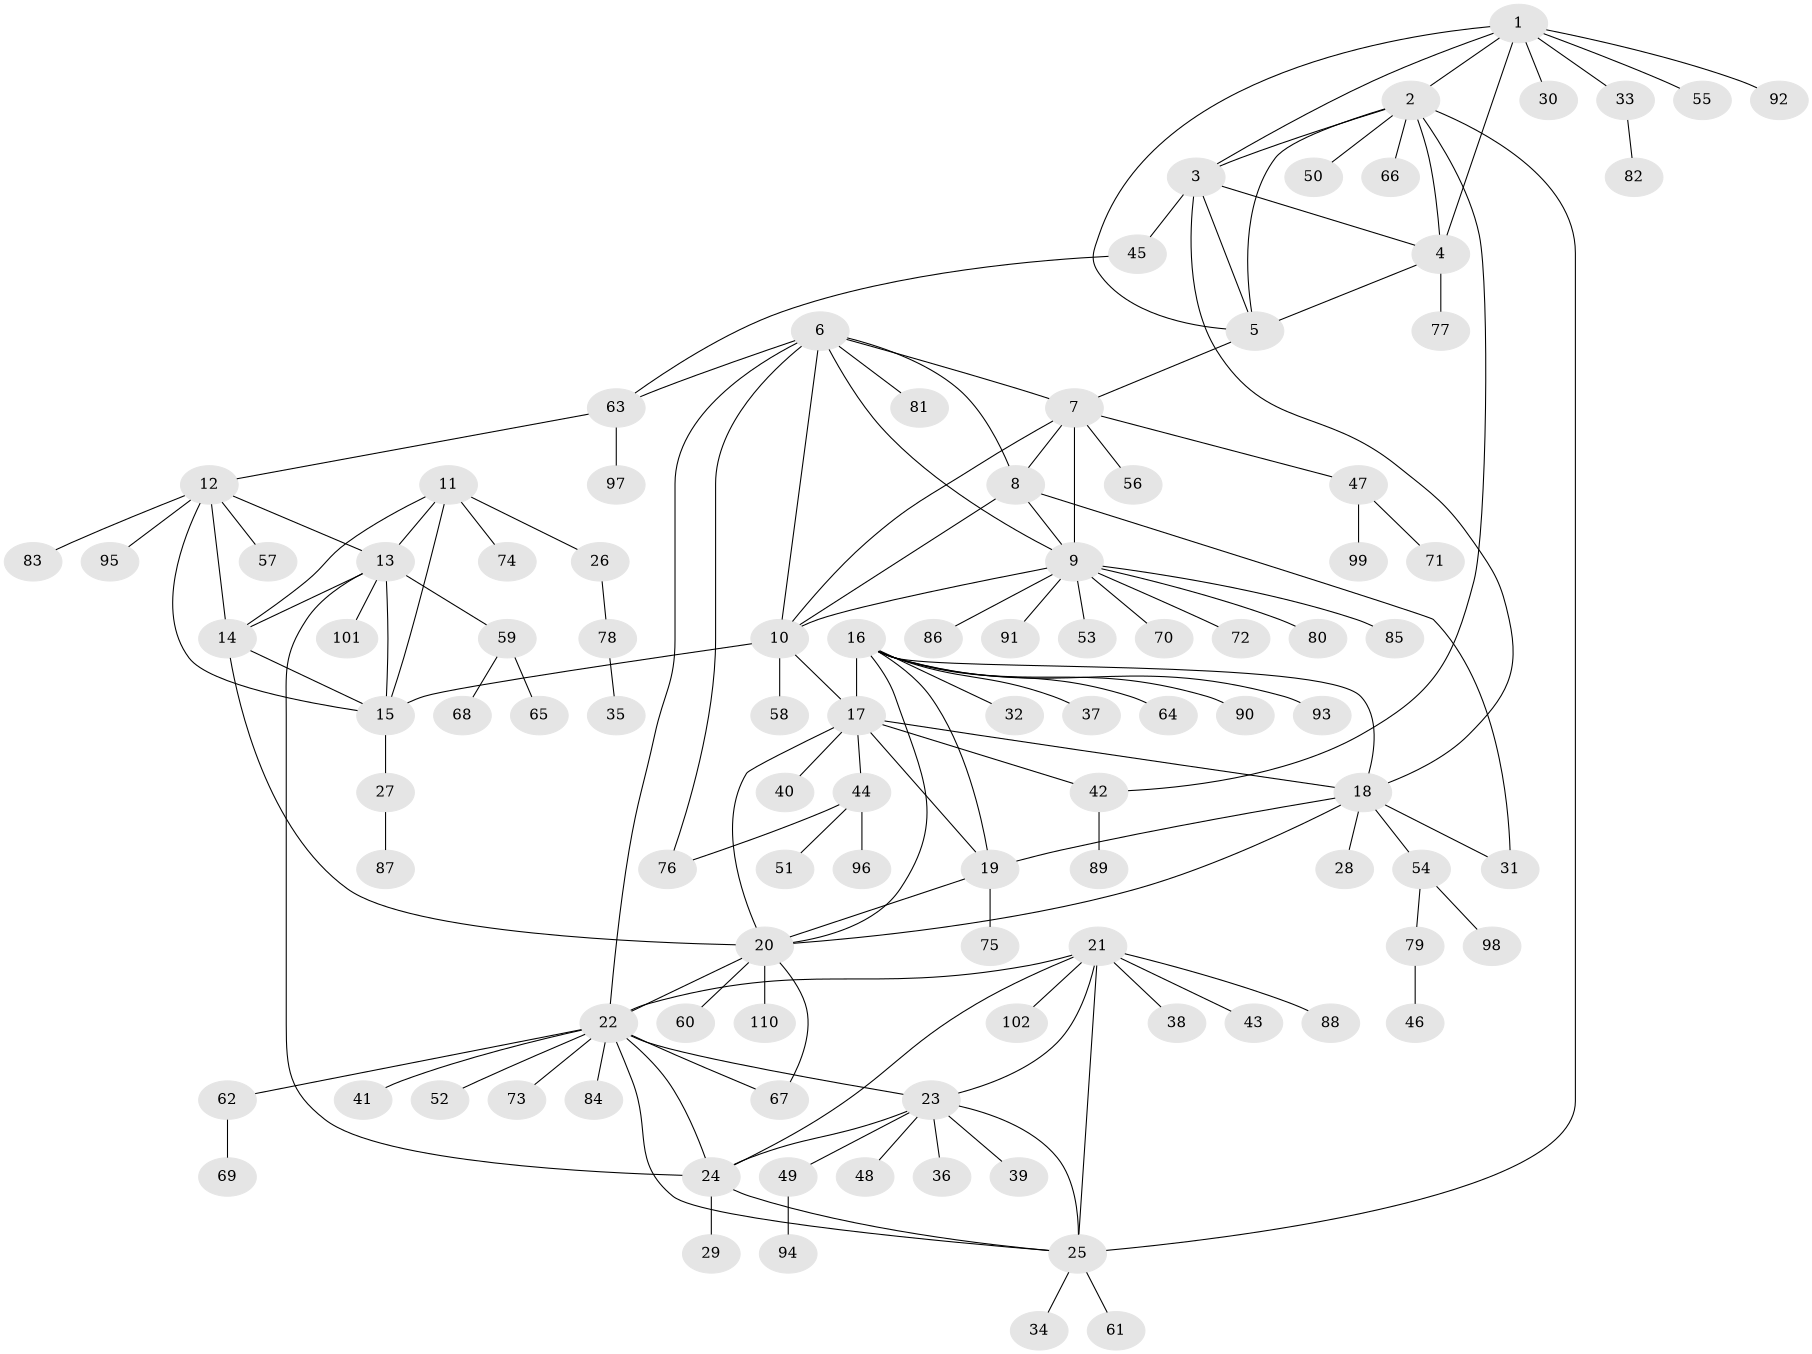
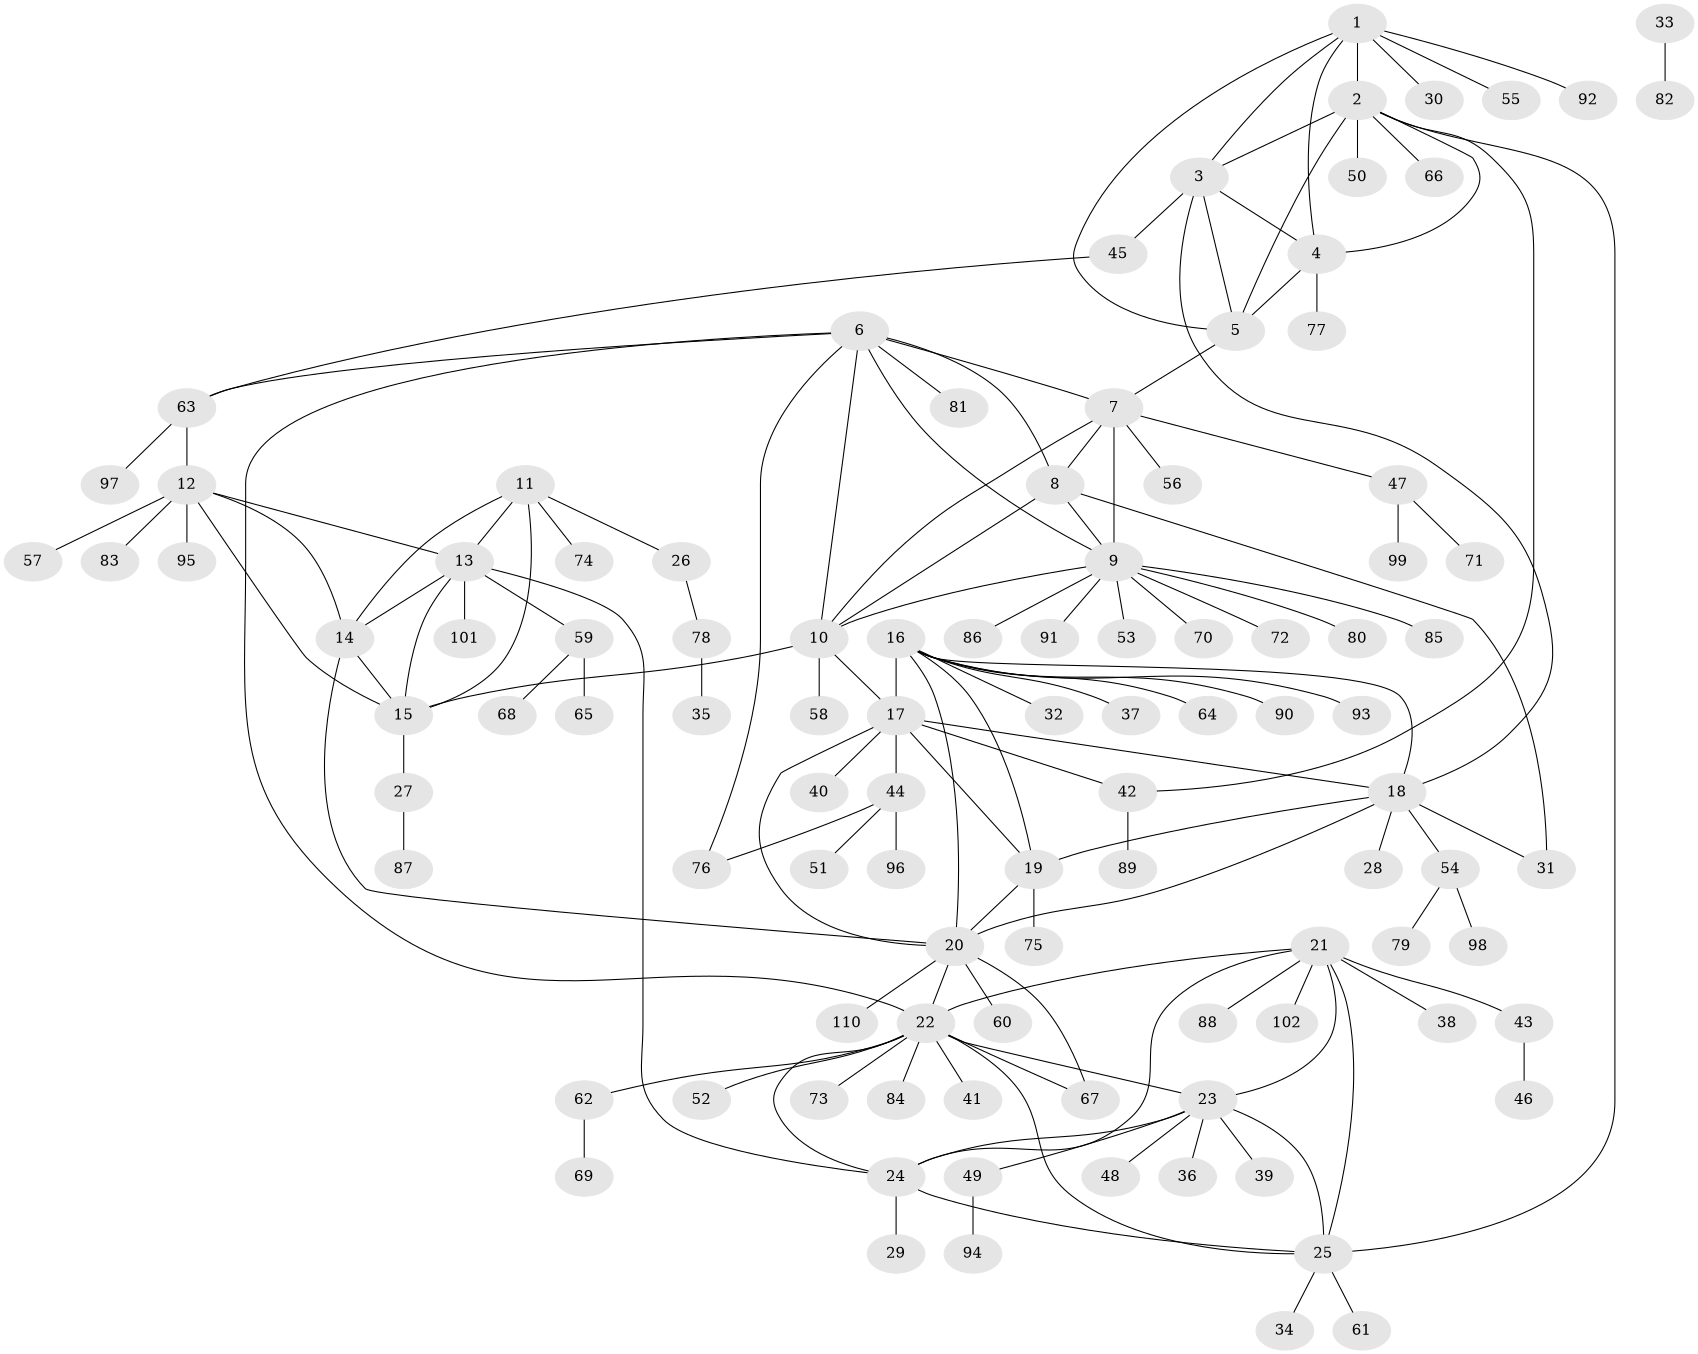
edge "1" -- "33": removed
edge "79" -- "46": now "43" -- "46"
